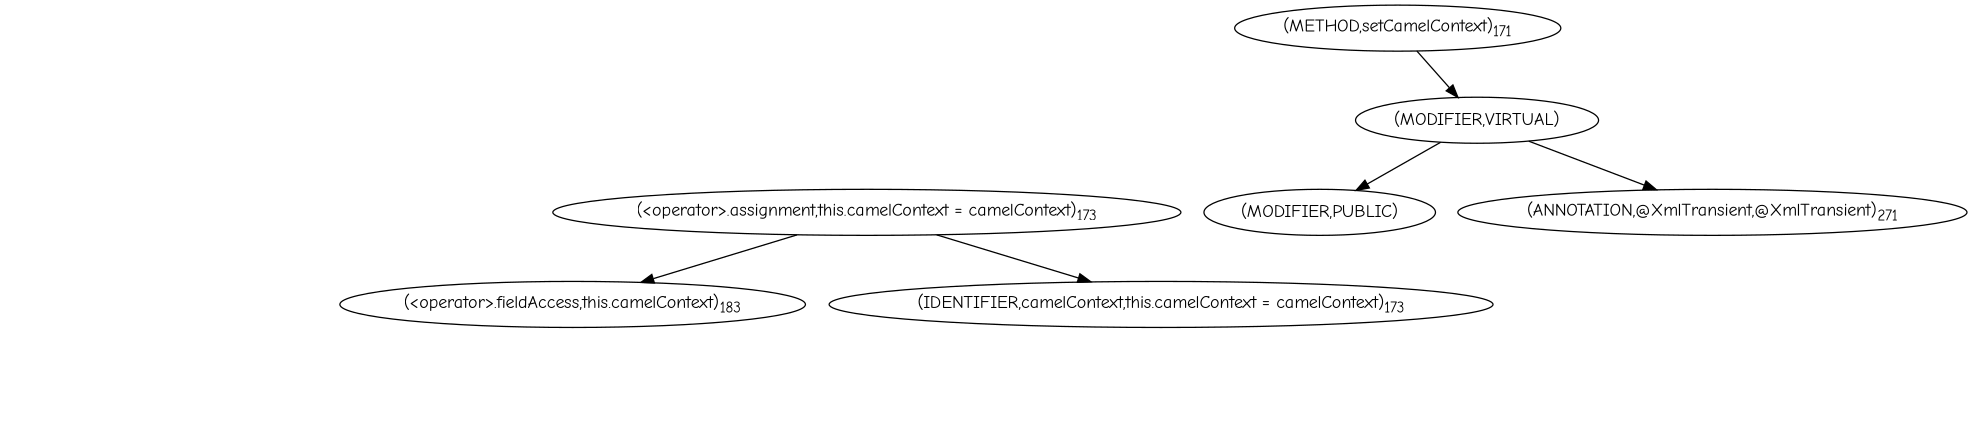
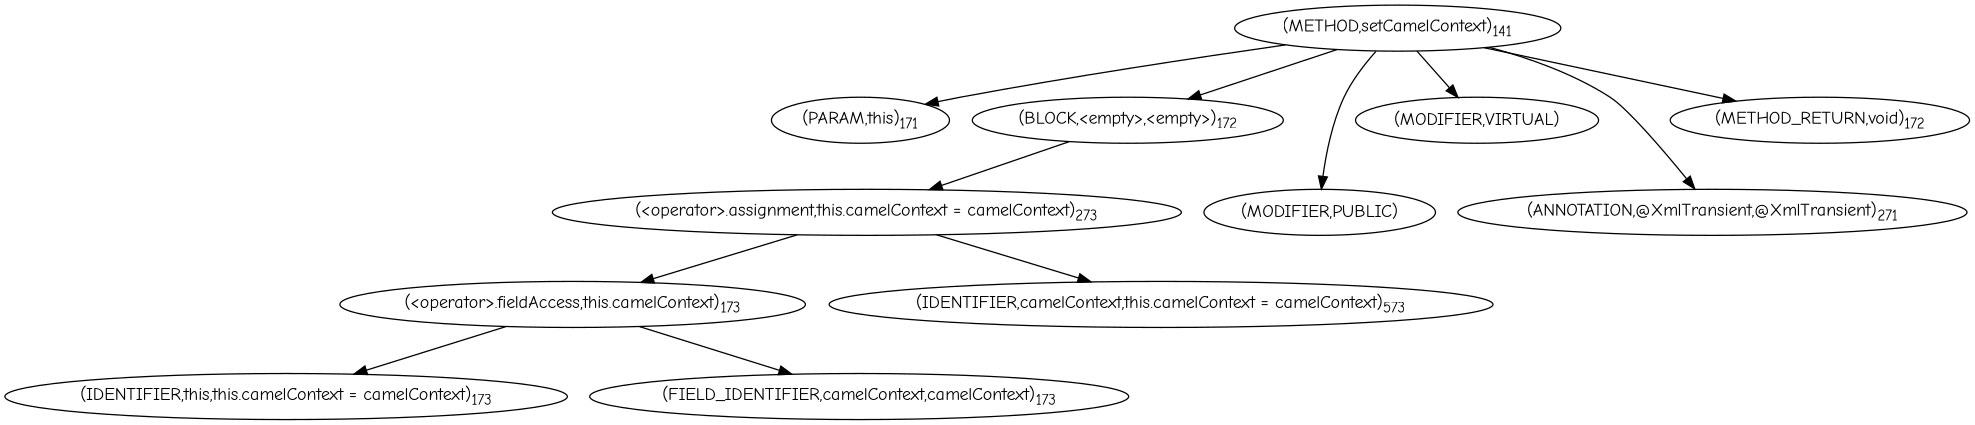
node "(METHOD,setCamelContext)": text "171" -> "141"
node "(PARAM,this)": added
node "(BLOCK,<empty>,<empty>)": added
node "(METHOD_RETURN,void)": added
edge "(MODIFIER,VIRTUAL)" -> "(MODIFIER,PUBLIC)": now "(METHOD,setCamelContext)" -> "(MODIFIER,PUBLIC)"
edge "(MODIFIER,VIRTUAL)" -> "(ANNOTATION,@XmlTransient,@XmlTransient)": now "(METHOD,setCamelContext)" -> "(ANNOTATION,@XmlTransient,@XmlTransient)"
node "(<operator>.assignment,this.camelContext = camelContext)": text "173" -> "273"
node "(<operator>.fieldAccess,this.camelContext)": text "183" -> "173"
node "(IDENTIFIER,camelContext,this.camelContext = camelContext)": text "173" -> "573"
node "(IDENTIFIER,this,this.camelContext = camelContext)": added
node "(FIELD_IDENTIFIER,camelContext,camelContext)": added
